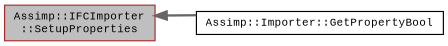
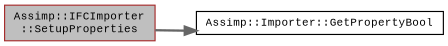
edge "Assimp::Importer::GetPropertyBool" -> "Assimp::IFCImporter ::SetupProperties": reversed
